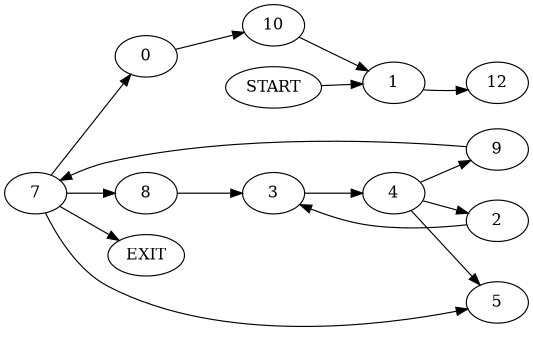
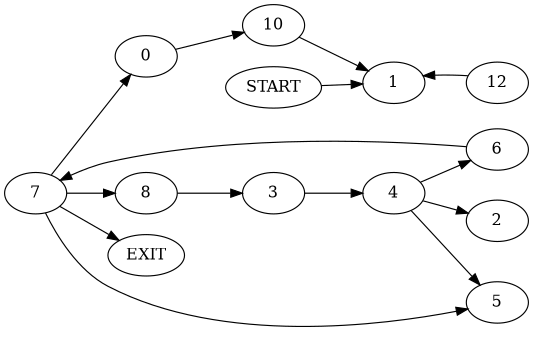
edge "1" -> "12": reversed
node "9": label "9" -> "6"
edge "2" -> "3": removed
